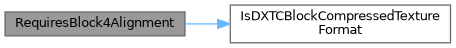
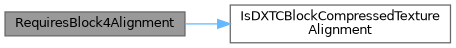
node "IsDXTCBlockCompressedTexture Format": label "IsDXTCBlockCompressedTexture Format" -> "IsDXTCBlockCompressedTexture Alignment"
